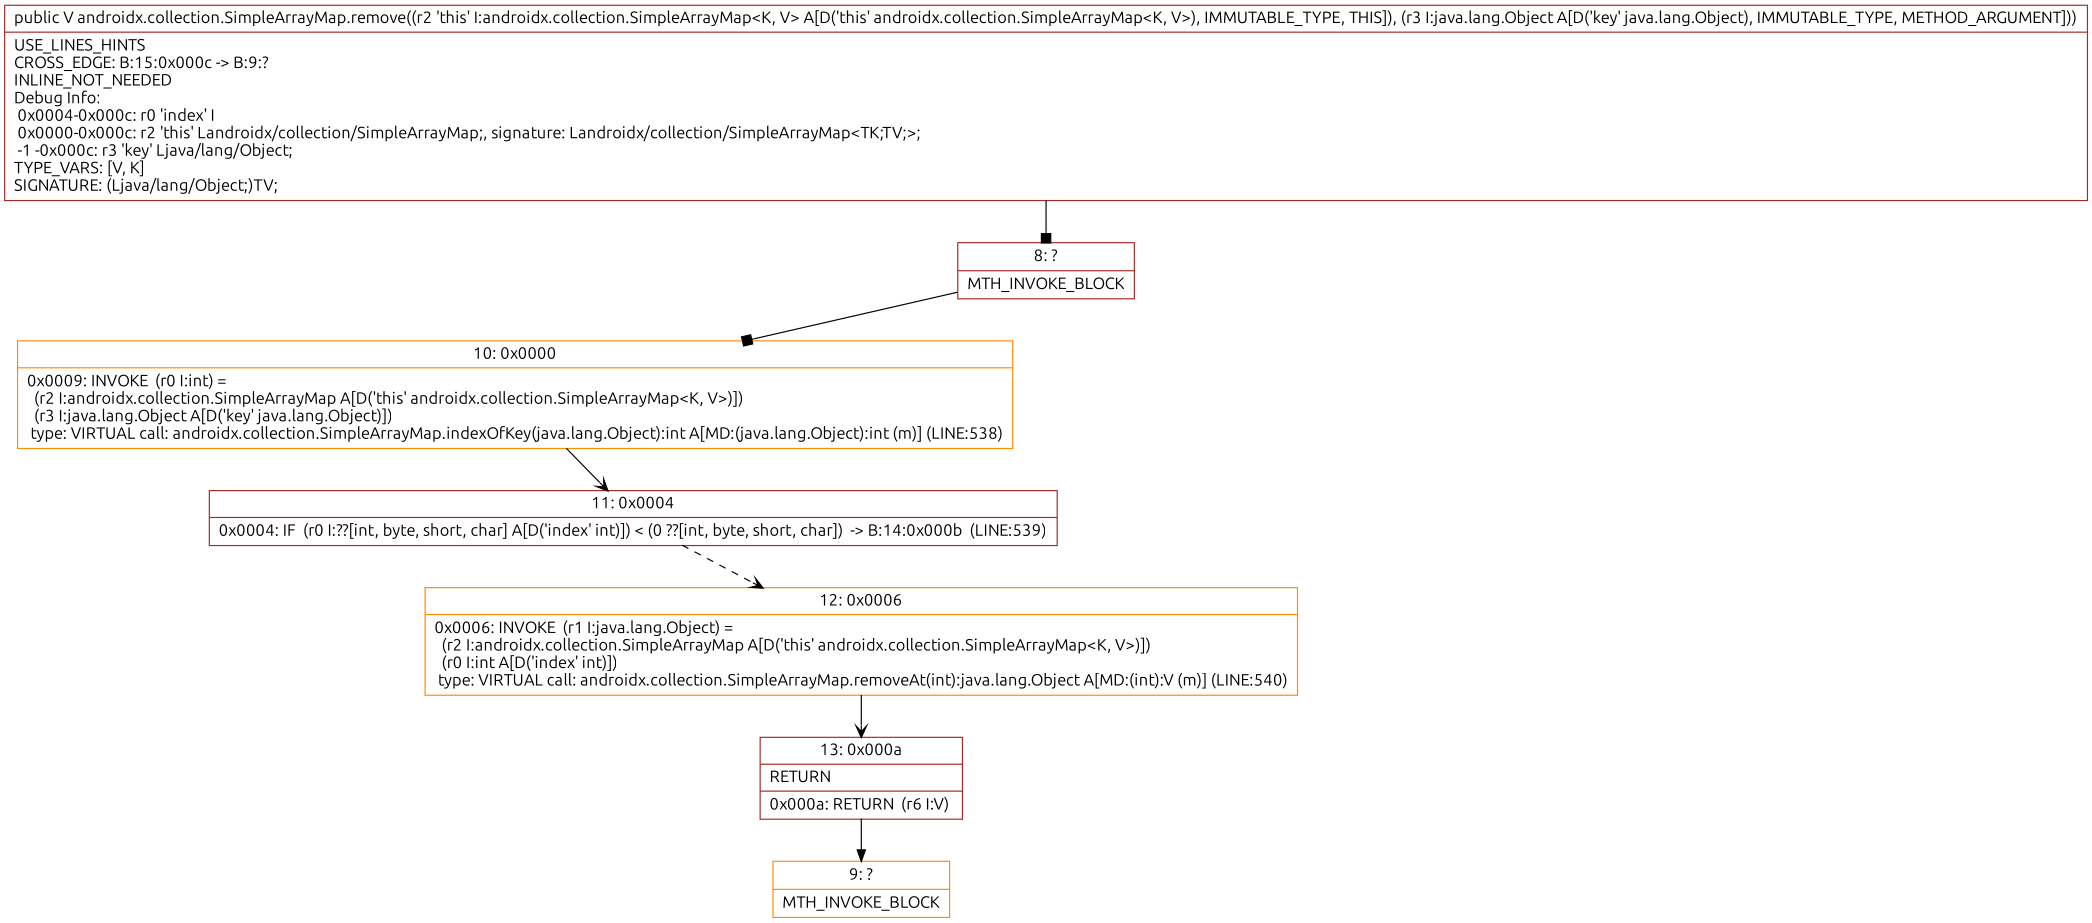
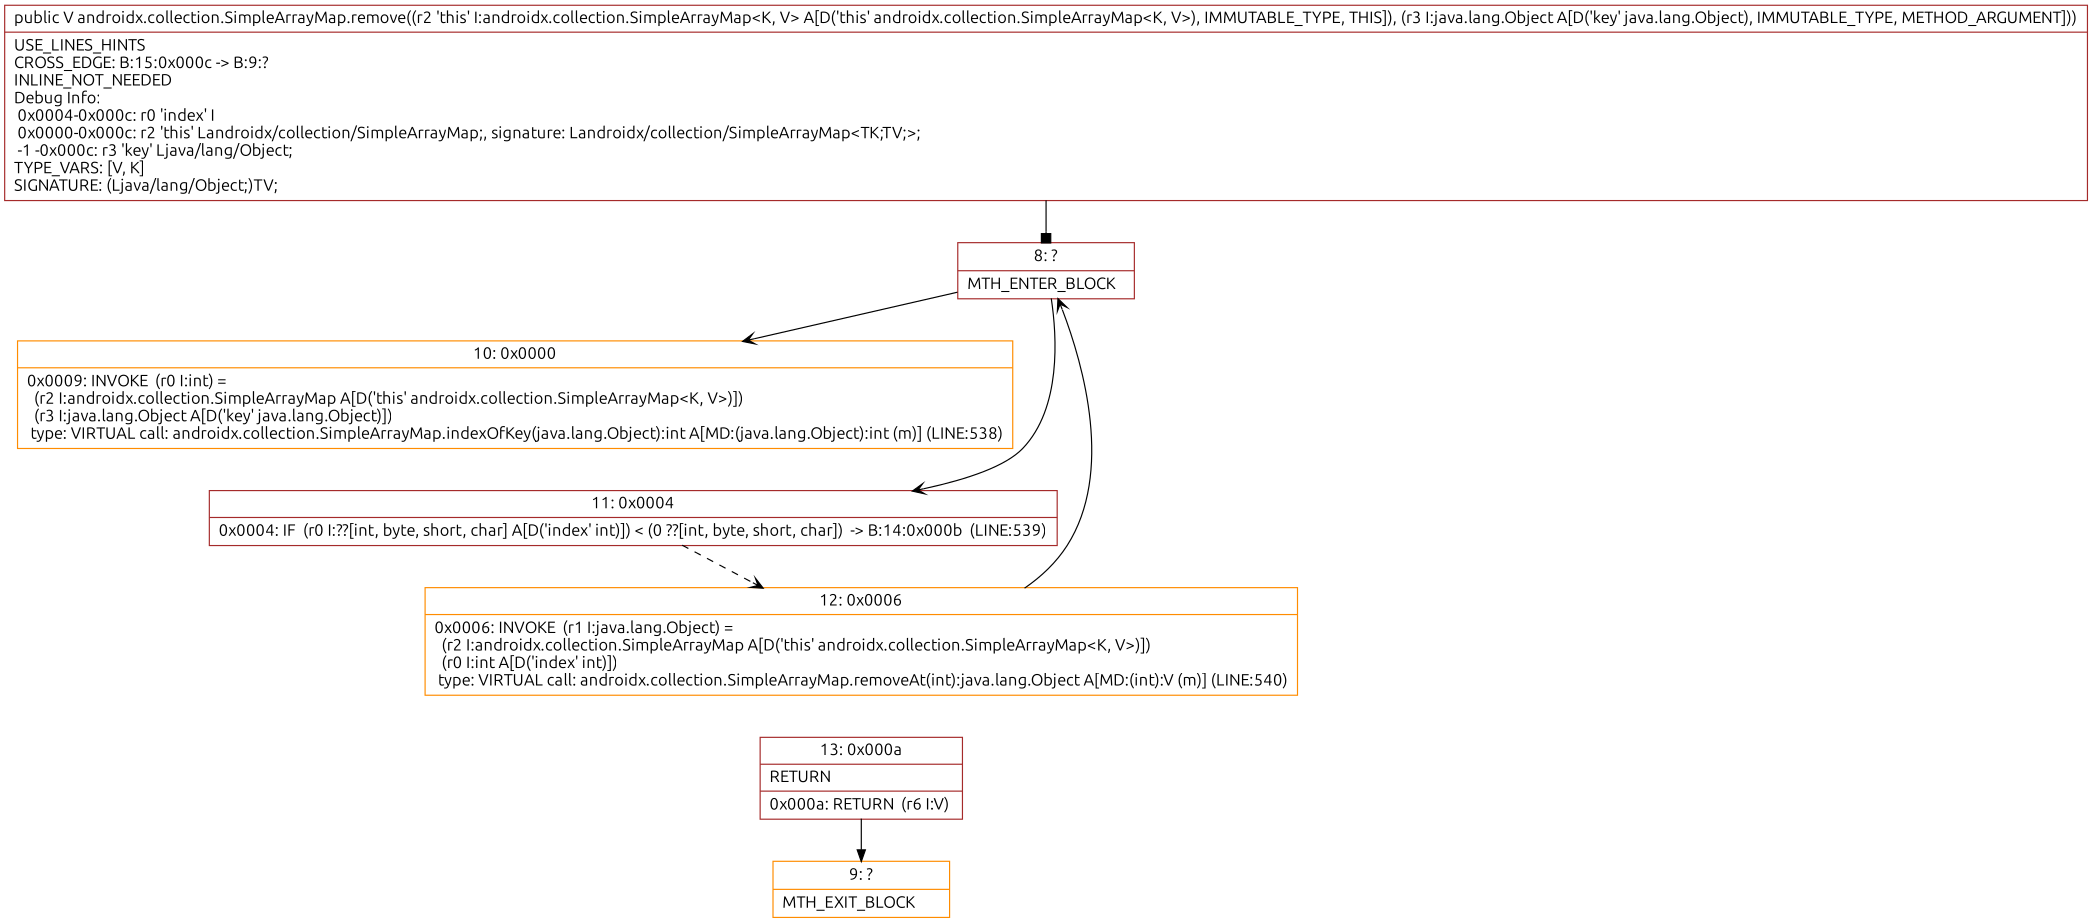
node "8: ?": text "MTH_INVOKE_BLOCK" -> "MTH_ENTER_BLOCK"
edge "8: ?" -> "10: 0x0000": arrowhead box -> vee
edge "10: 0x0000" -> "11: 0x0004": now "8: ?" -> "11: 0x0004"
edge "12: 0x0006" -> "13: 0x000a": now "12: 0x0006" -> "8: ?"
node "9: ?": text "MTH_INVOKE_BLOCK" -> "MTH_EXIT_BLOCK"
